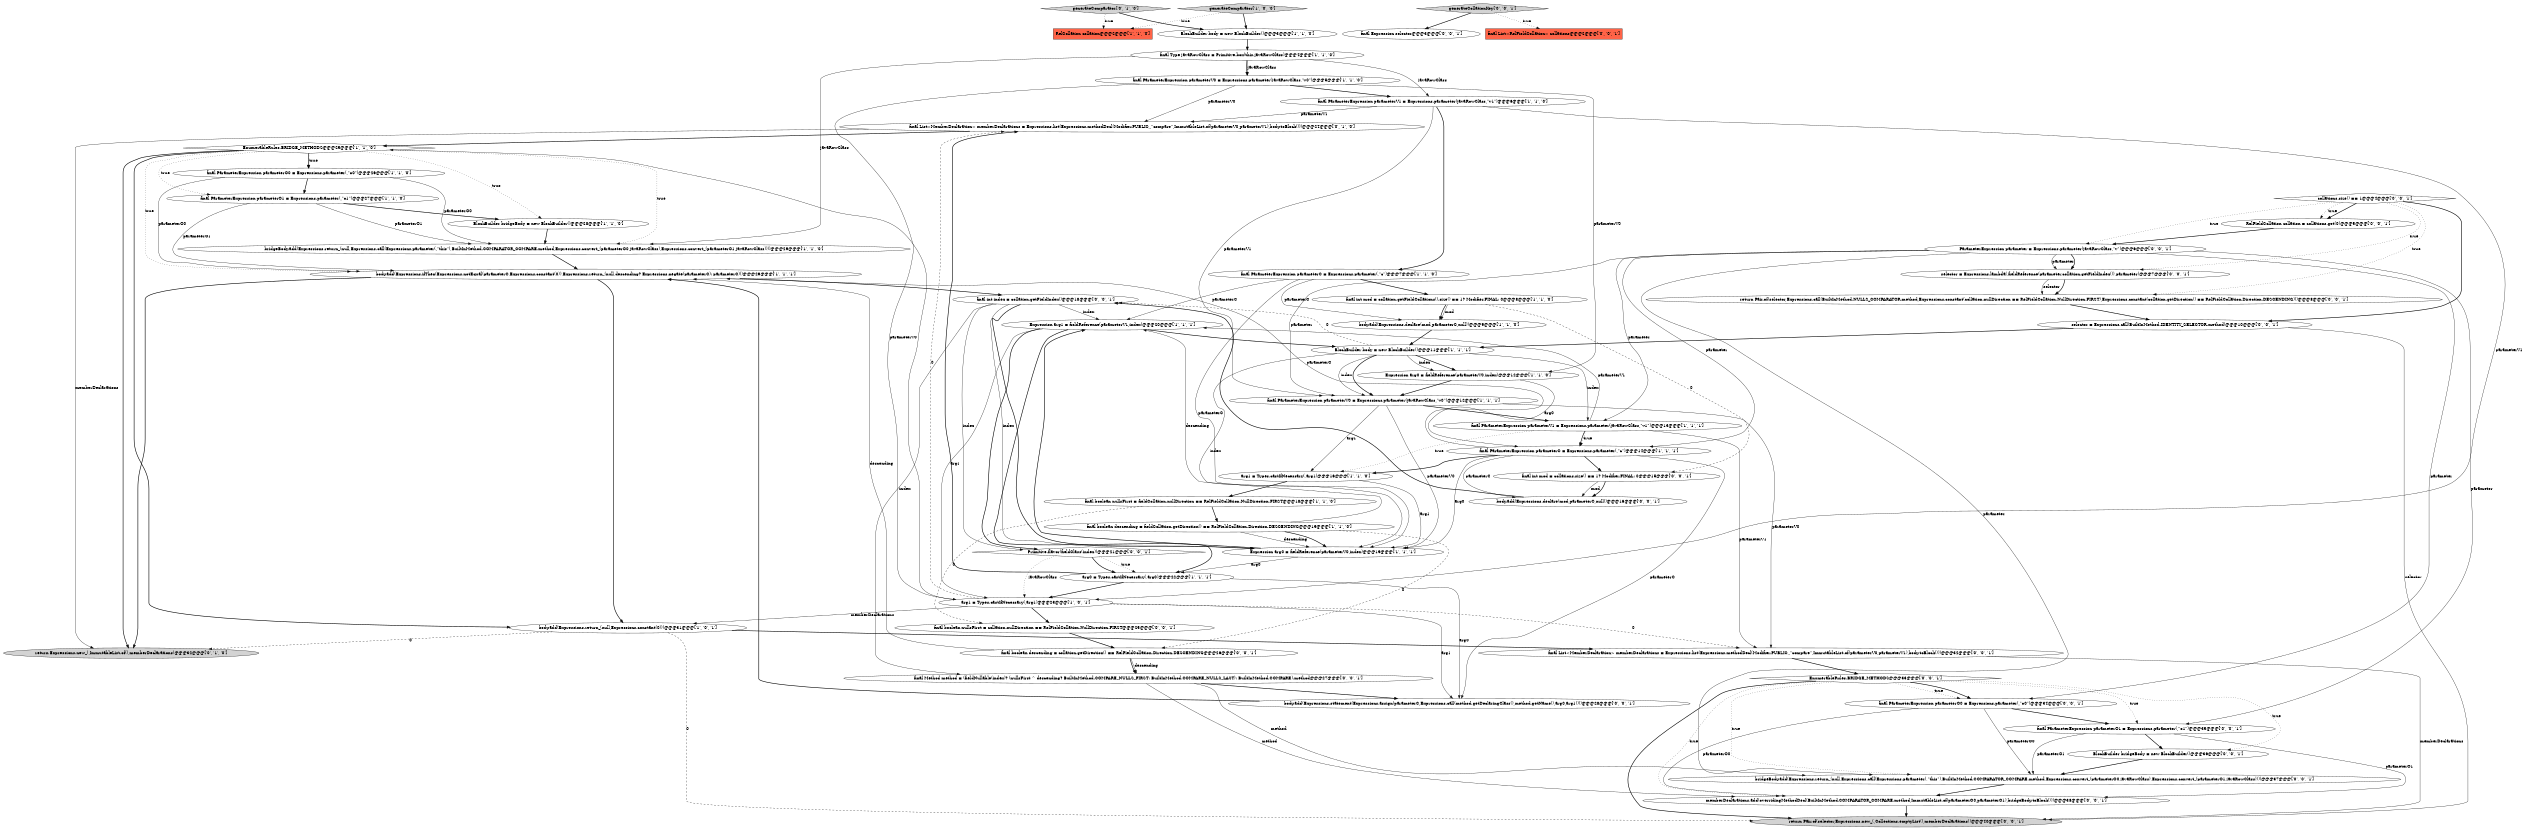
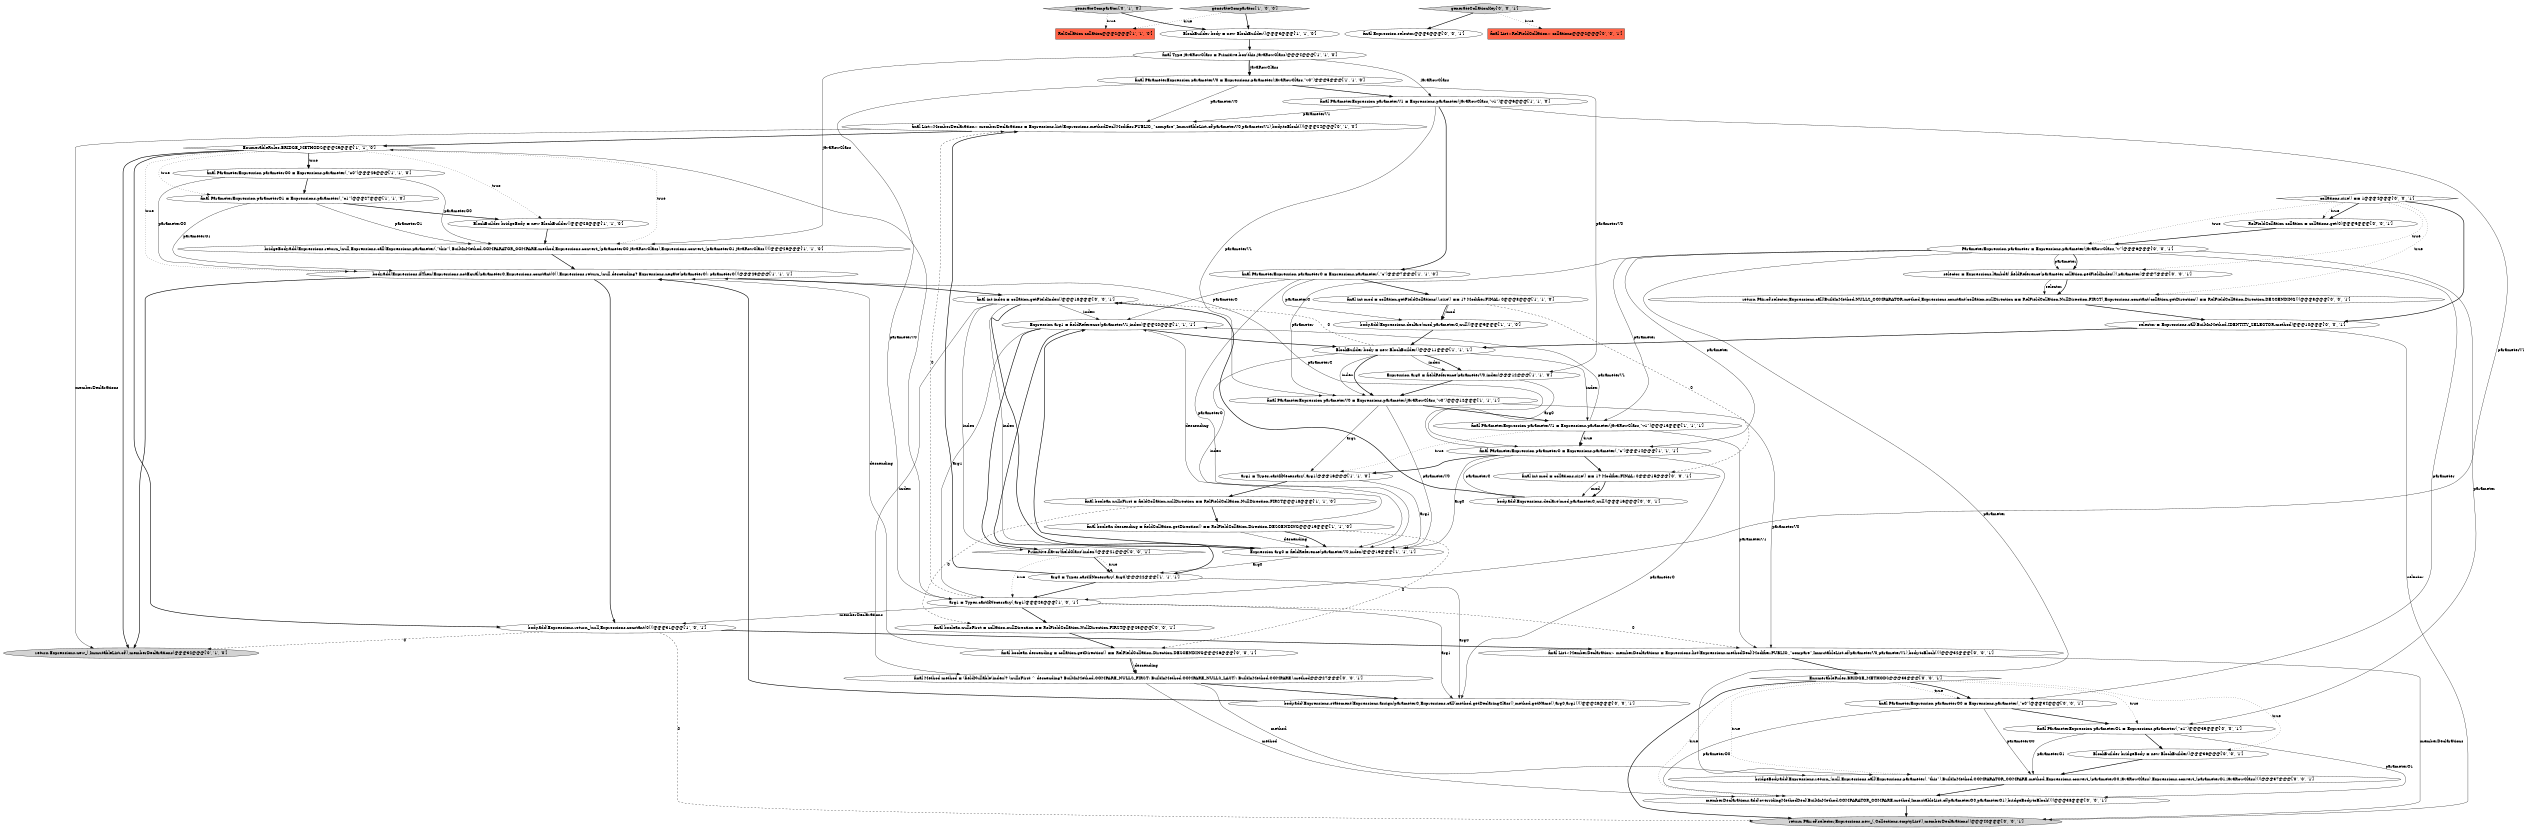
edge "Primitive.flavor(fieldClass(index))@@@21@@@['0', '0', '1']" -> "arg1 = Types.castIfNecessary(,arg1)@@@23@@@['1', '0', '1']": label "javaRowClass" -> "true"
